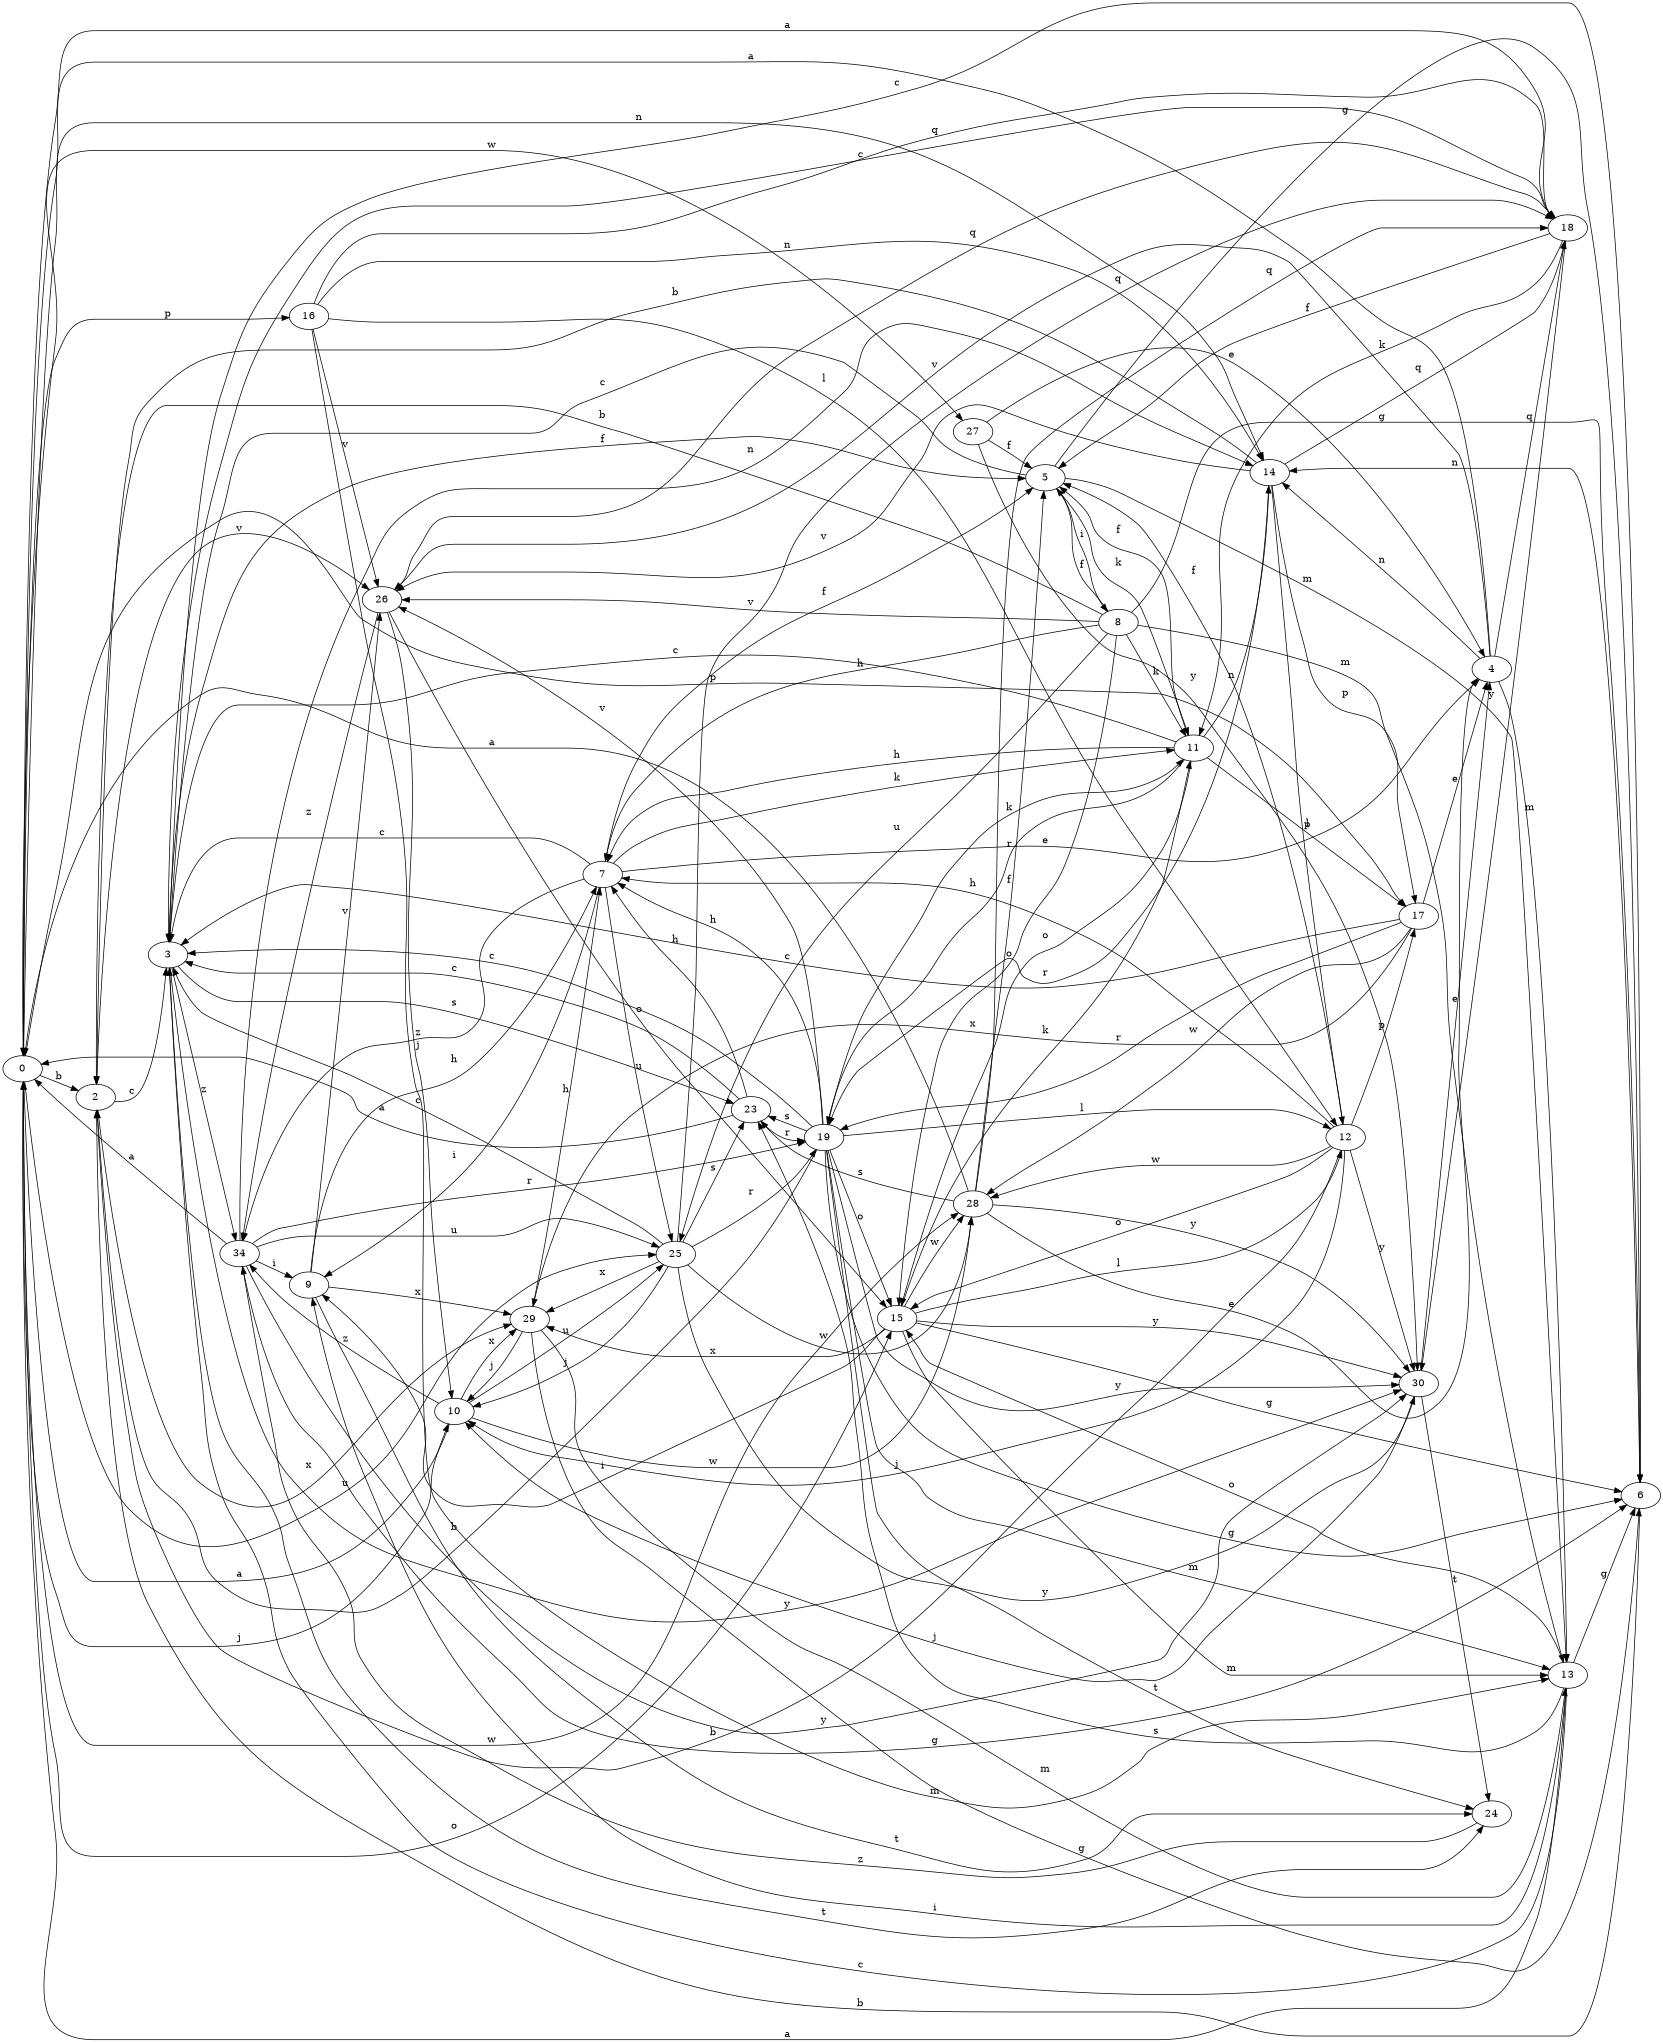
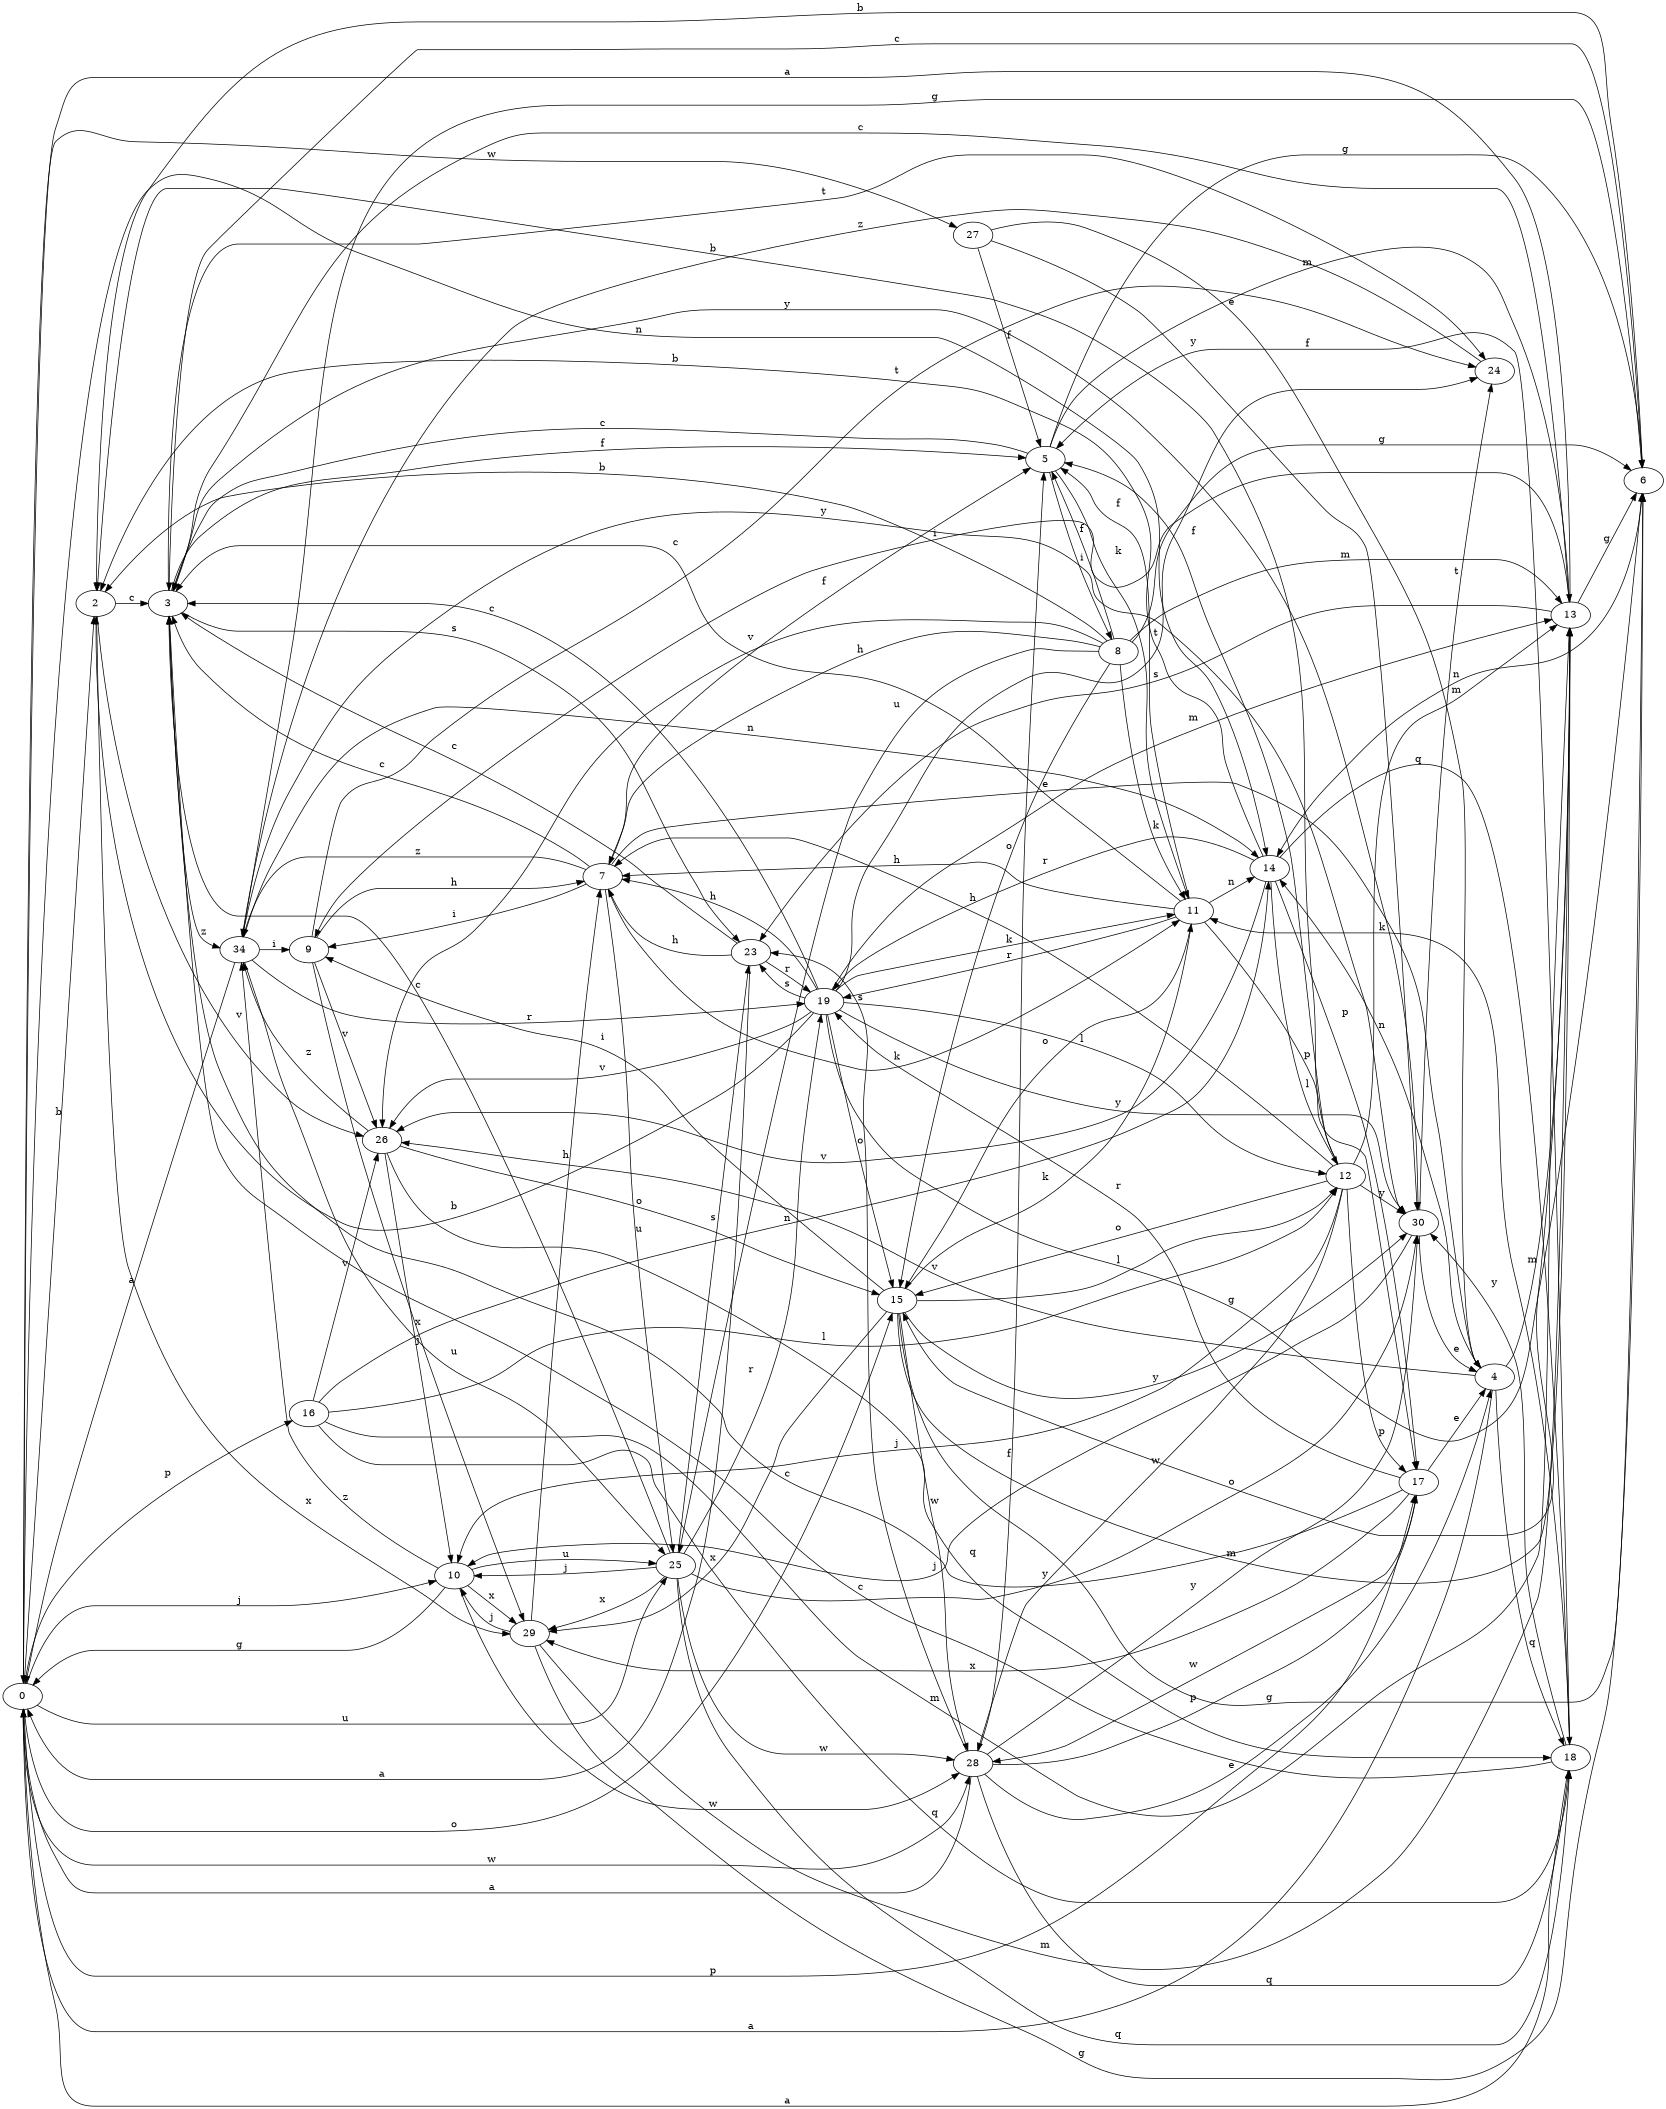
edge "12" -> "13": added, label "m"
edge "10" -> "0": label "a" -> "g"
edge "28" -> "17": added, label "p"
